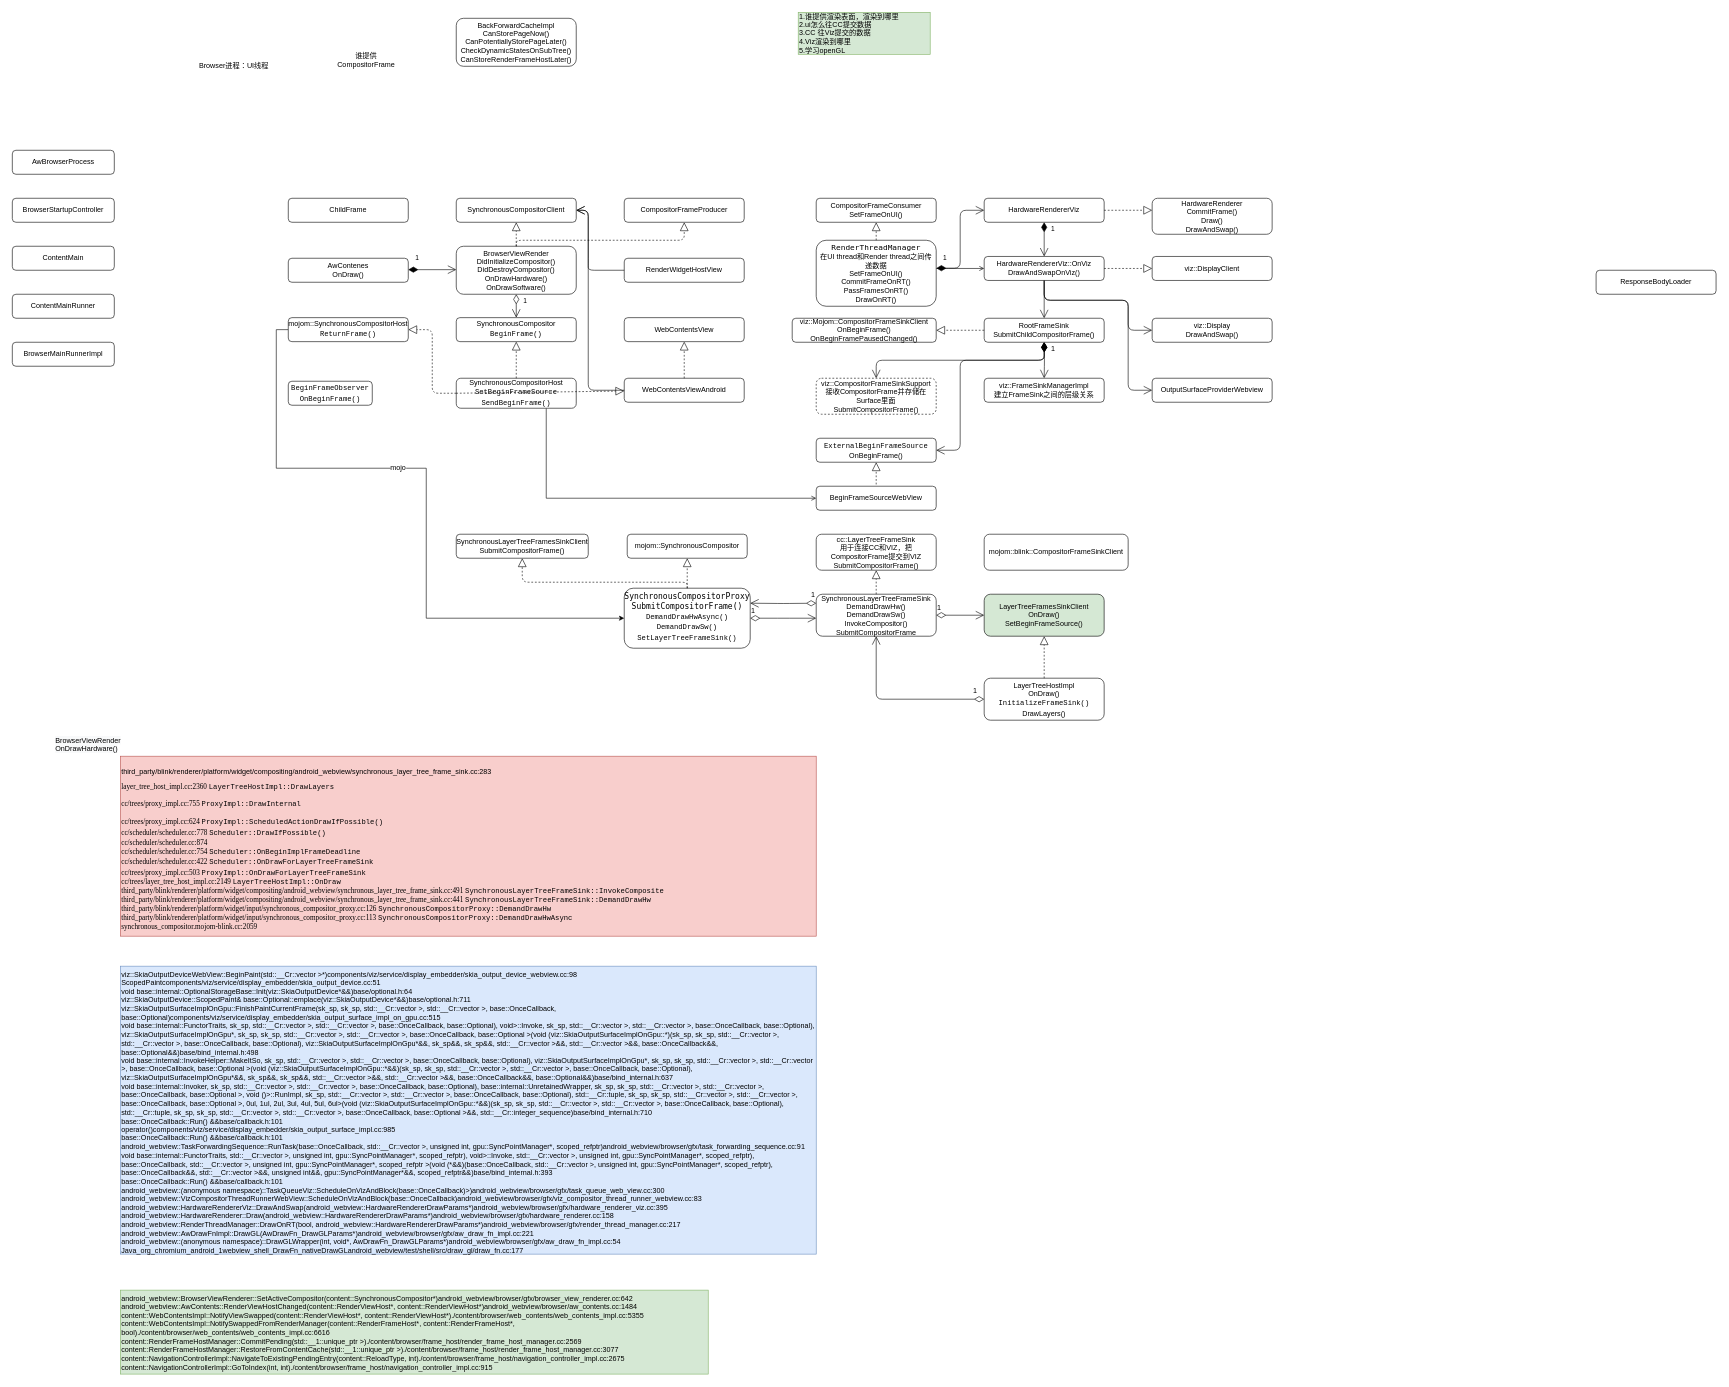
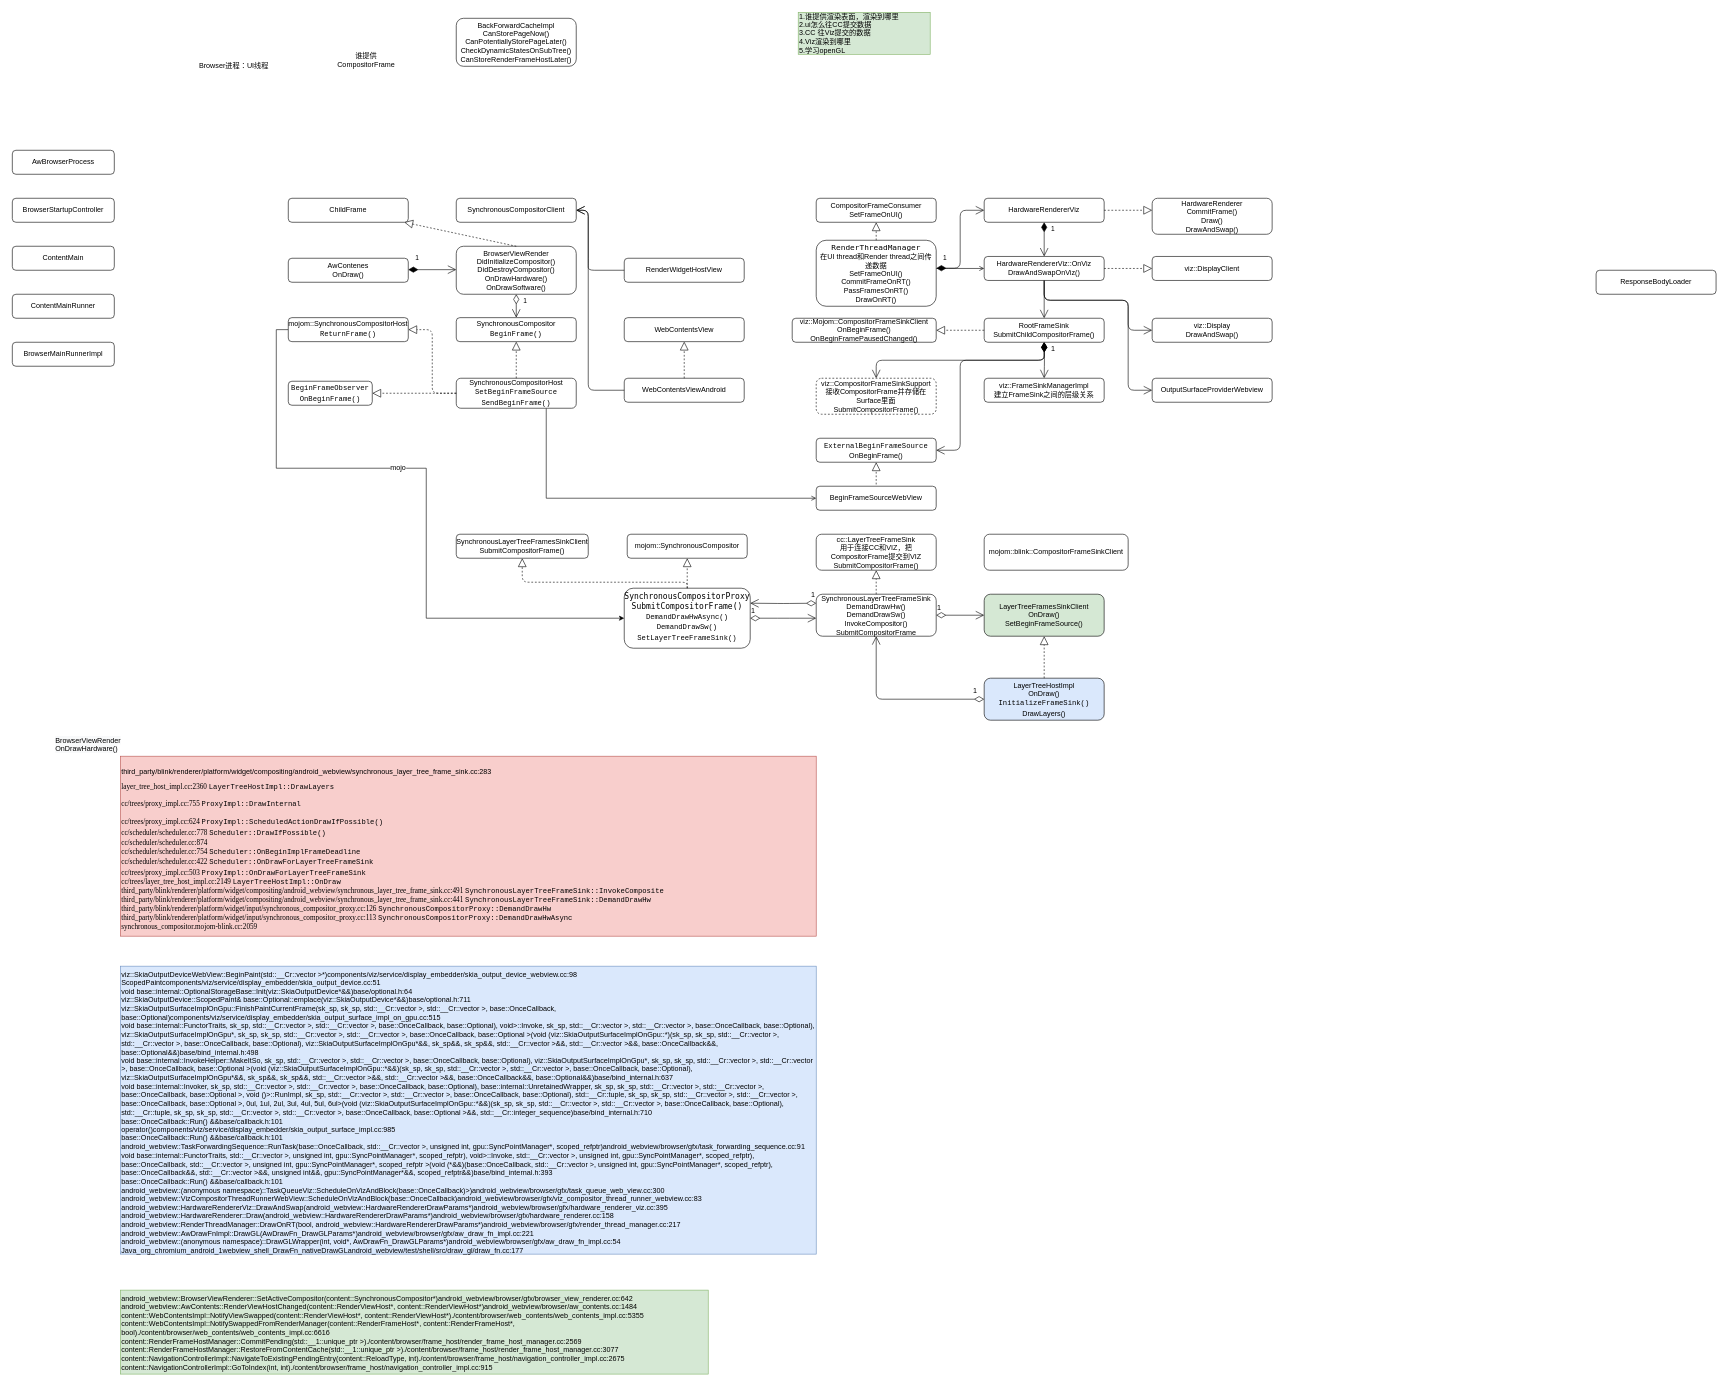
node "CompositorFrameProducer": removed
edge "BrowserViewRender DidInitializeCompositor() DidDestroyCompositor() OnDrawHardware() OnDrawSoftware()" -> "SynchronousCompositorClient": now "BrowserViewRender DidInitializeCompositor() DidDestroyCompositor() OnDrawHardware() OnDrawSoftware()" -> "ChildFrame"
edge "BrowserViewRender DidInitializeCompositor() DidDestroyCompositor() OnDrawHardware() OnDrawSoftware()" -> "CompositorFrameProducer": removed
edge "SynchronousCompositorHost SetBeginFrameSource SendBeginFrame()" -> "WebContentsViewAndroid": now "SynchronousCompositorHost SetBeginFrameSource SendBeginFrame()" -> "BeginFrameObserver OnBeginFrame()"
node "LayerTreeHostImpl OnDraw() InitializeFrameSink() DrawLayers()": fillcolor #ffffff -> #dae8fc
